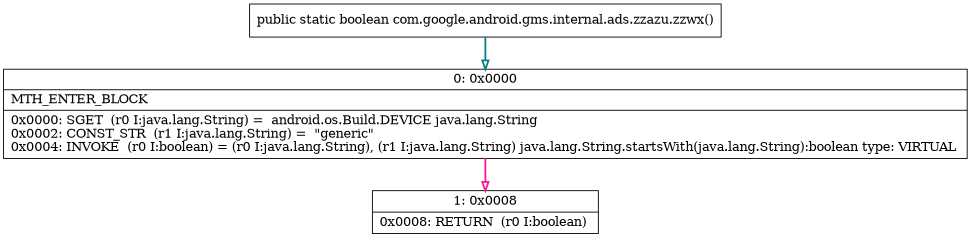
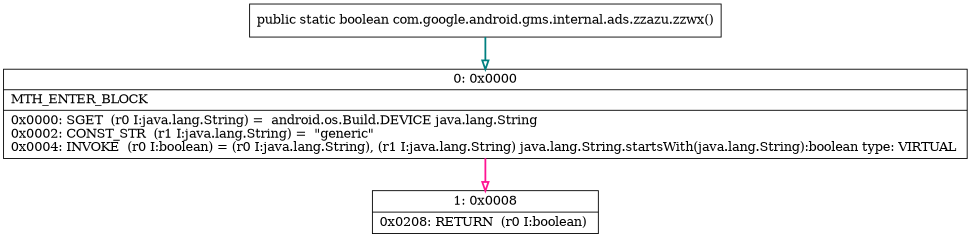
node "1: 0x0008": text "0x0008: RETURN  (r0 I:boolean)" -> "0x0208: RETURN  (r0 I:boolean)"
